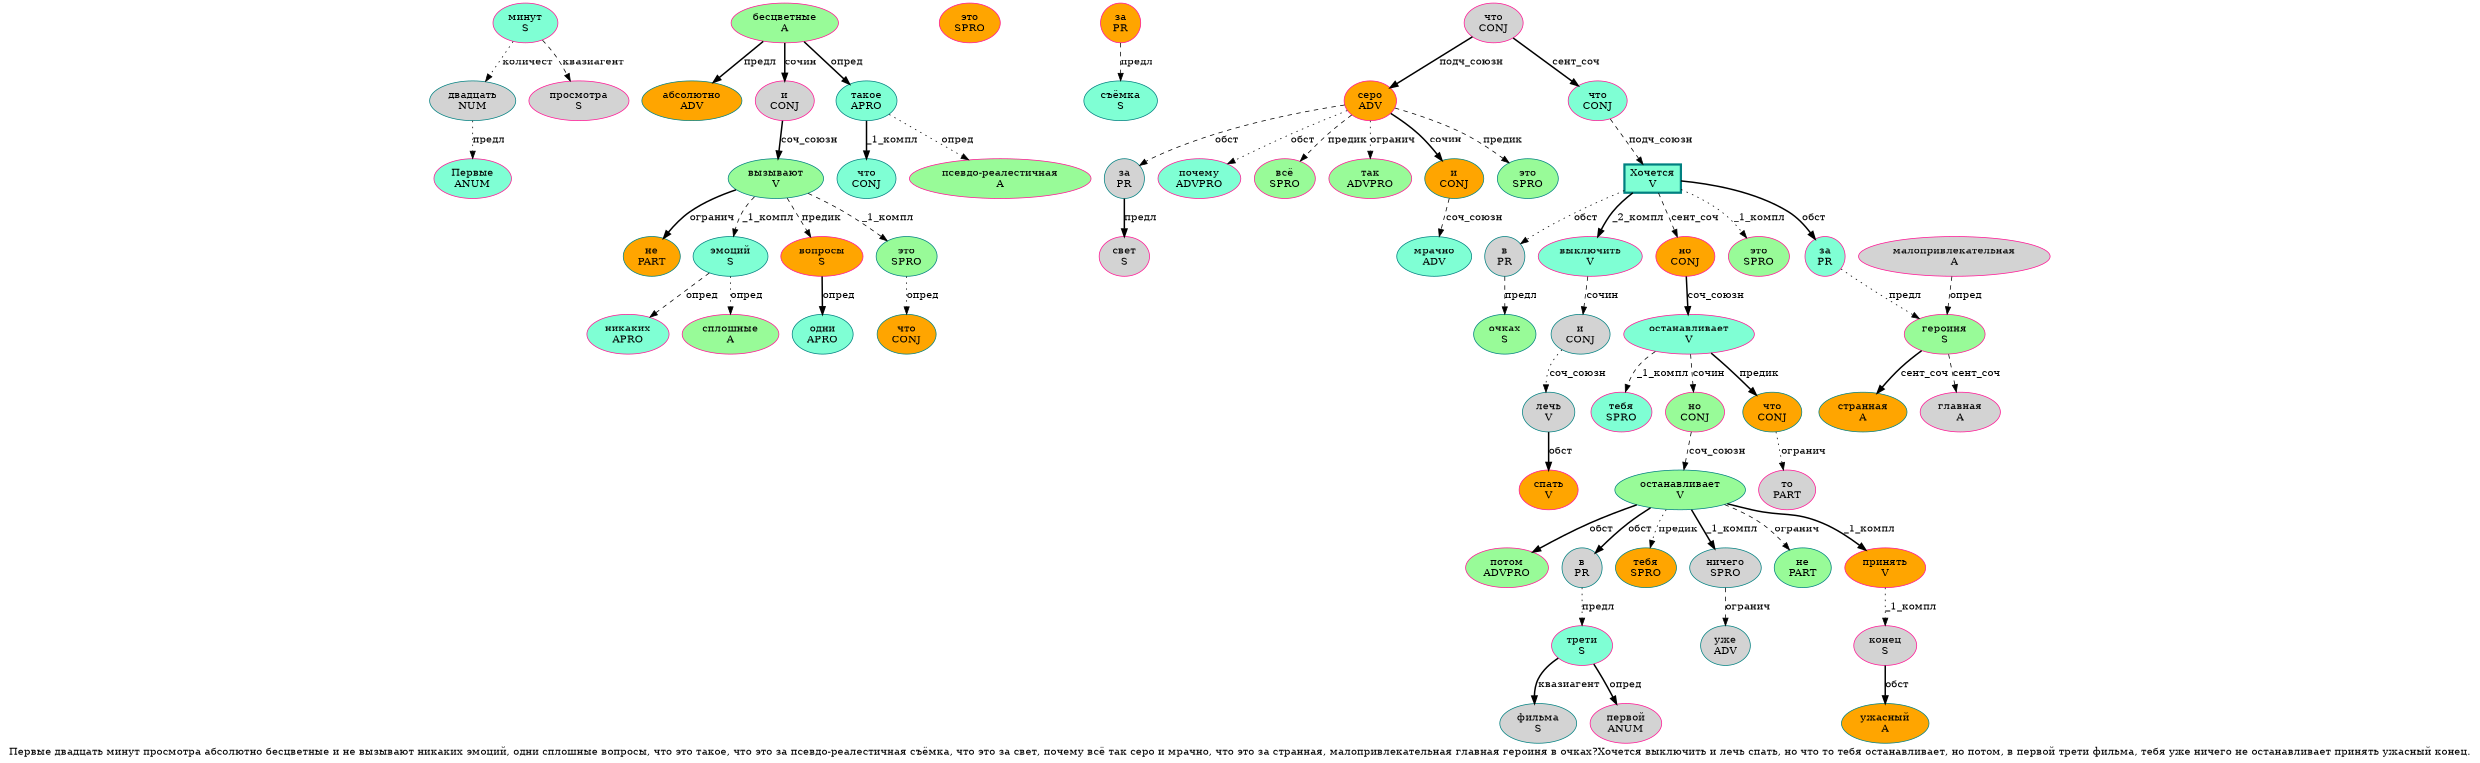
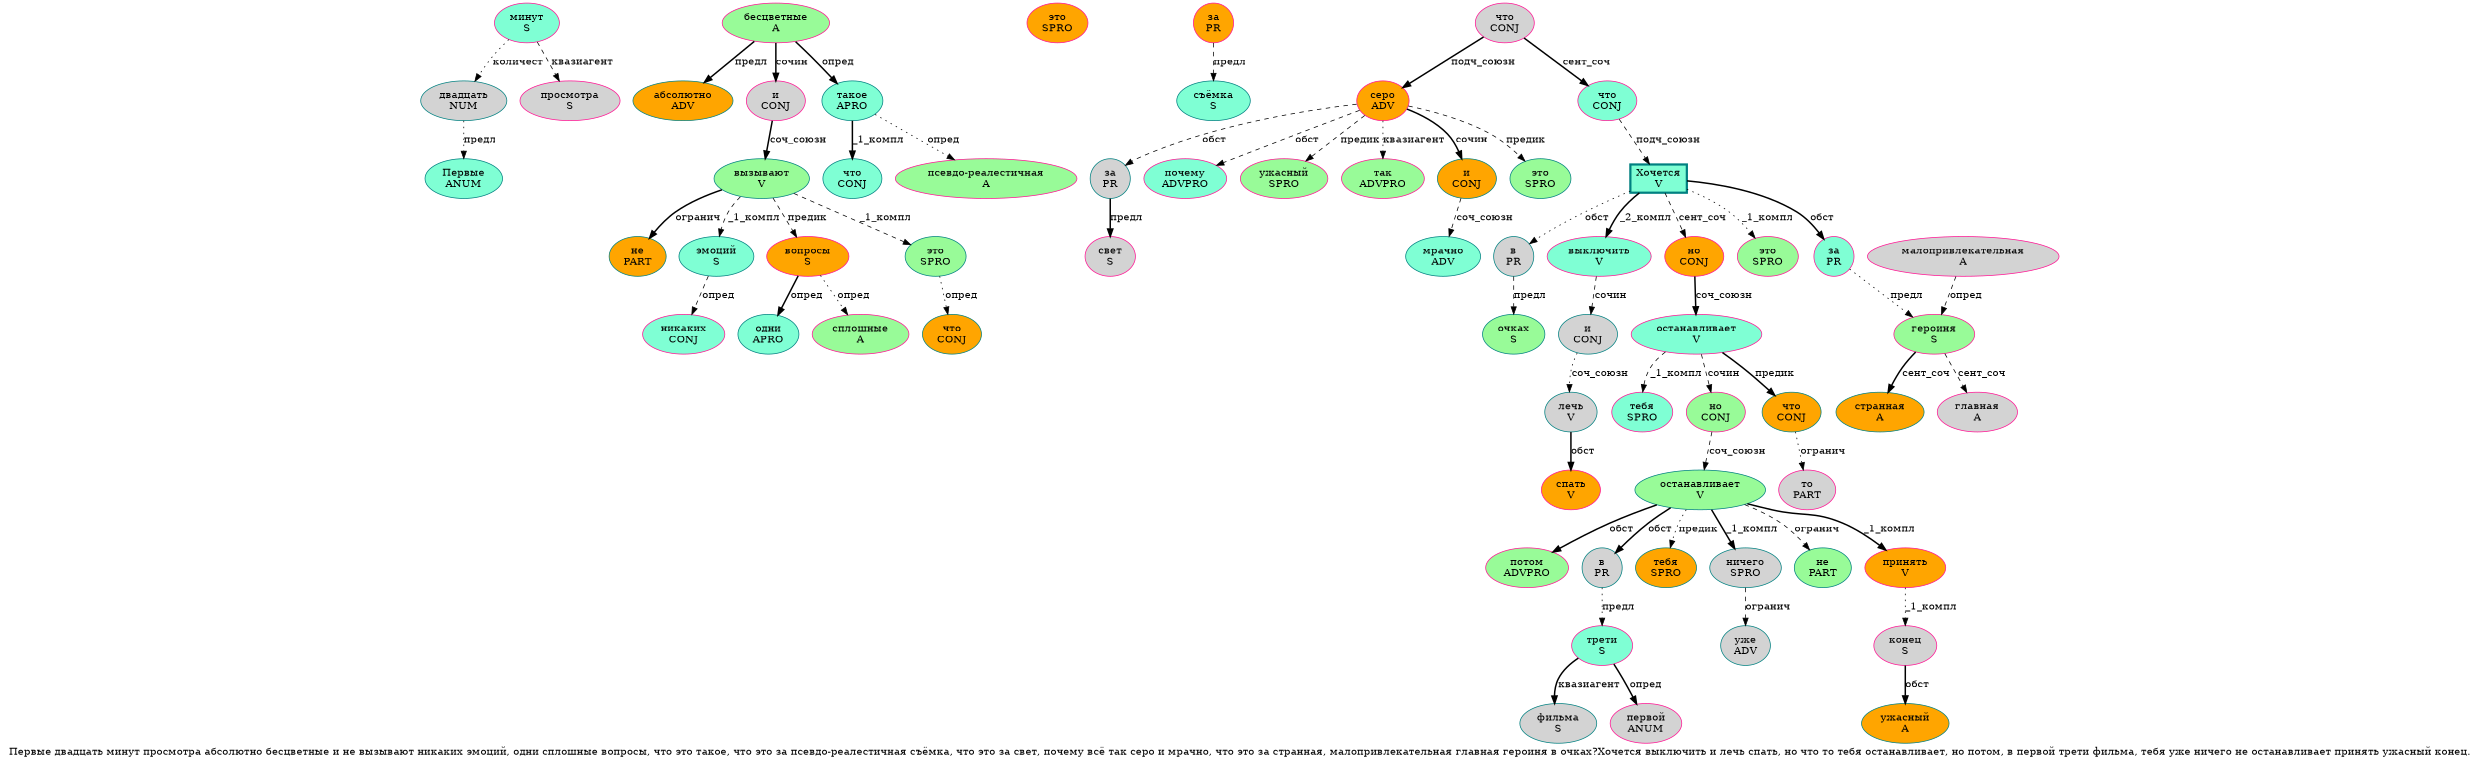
edge "серо ADV" -> "почему ADVPRO": style dotted -> dashed
edge "серо ADV" -> "так ADVPRO": label "огранич" -> "квазиагент"
node "Первые ANUM": color deeppink -> teal
node "всё SPRO": label "всё SPRO" -> "ужасный SPRO"
edge "эмоций S" -> "сплошные A": now "вопросы S" -> "сплошные A"
node "никаких APRO": label "никаких APRO" -> "никаких CONJ"
